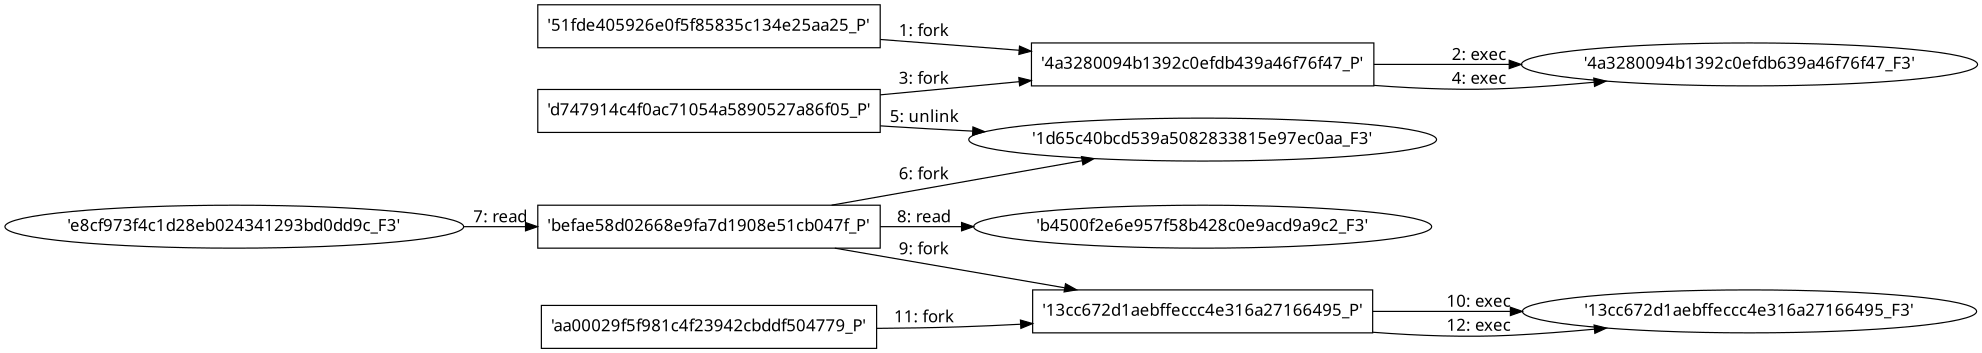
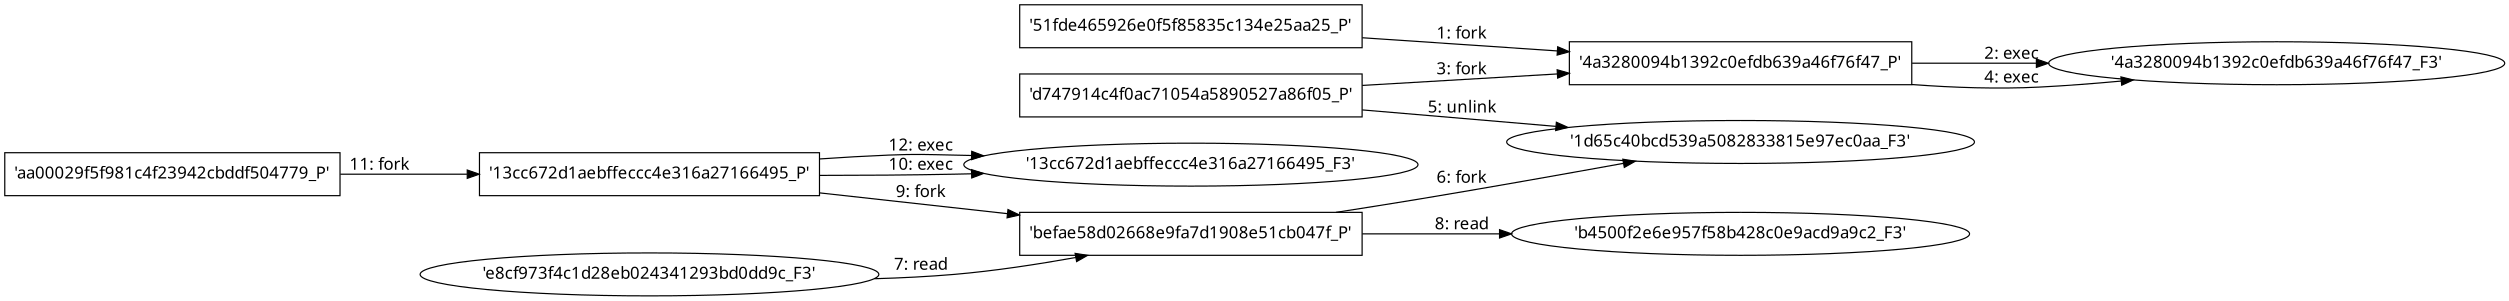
node "'51fde405926e0f5f85835c134e25aa25_P'": label "'51fde405926e0f5f85835c134e25aa25_P'" -> "'51fde465926e0f5f85835c134e25aa25_P'"
node "'4a3280094b1392c0efdb439a46f76f47_P'": label "'4a3280094b1392c0efdb439a46f76f47_P'" -> "'4a3280094b1392c0efdb639a46f76f47_P'"
edge "'befae58d02668e9fa7d1908e51cb047f_P'" -> "'13cc672d1aebffeccc4e316a27166495_P'": reversed
